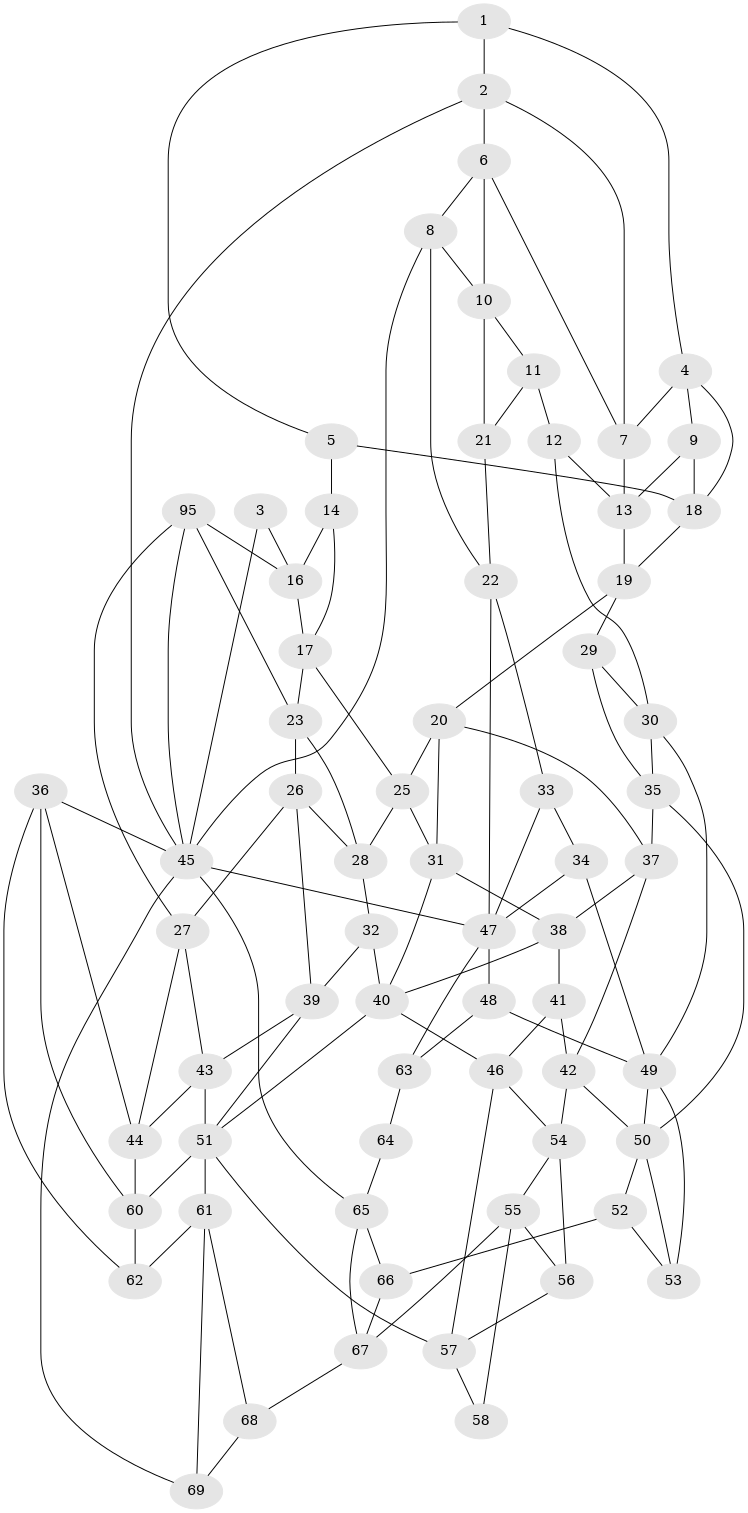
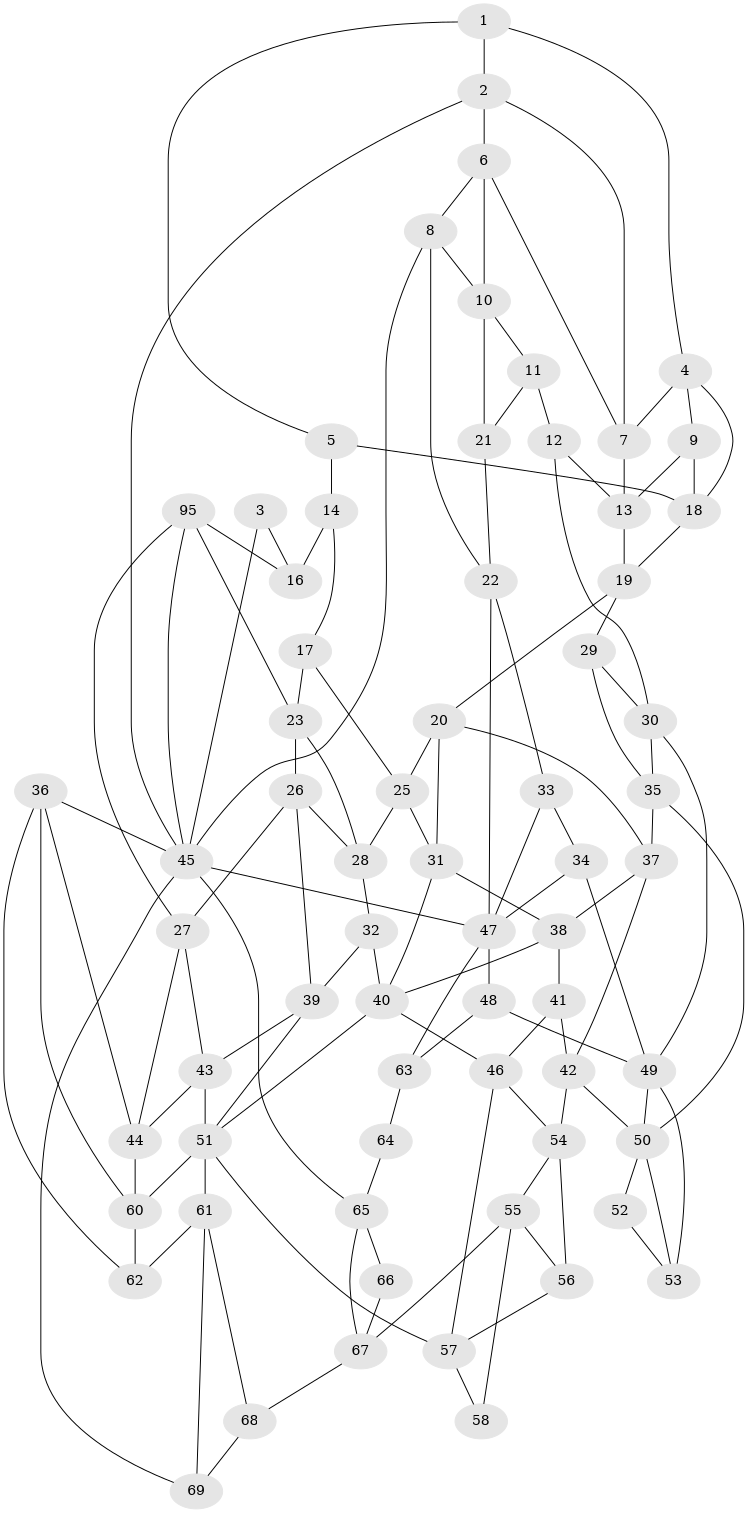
edge "16" -- "17": removed
edge "52" -- "66": removed
